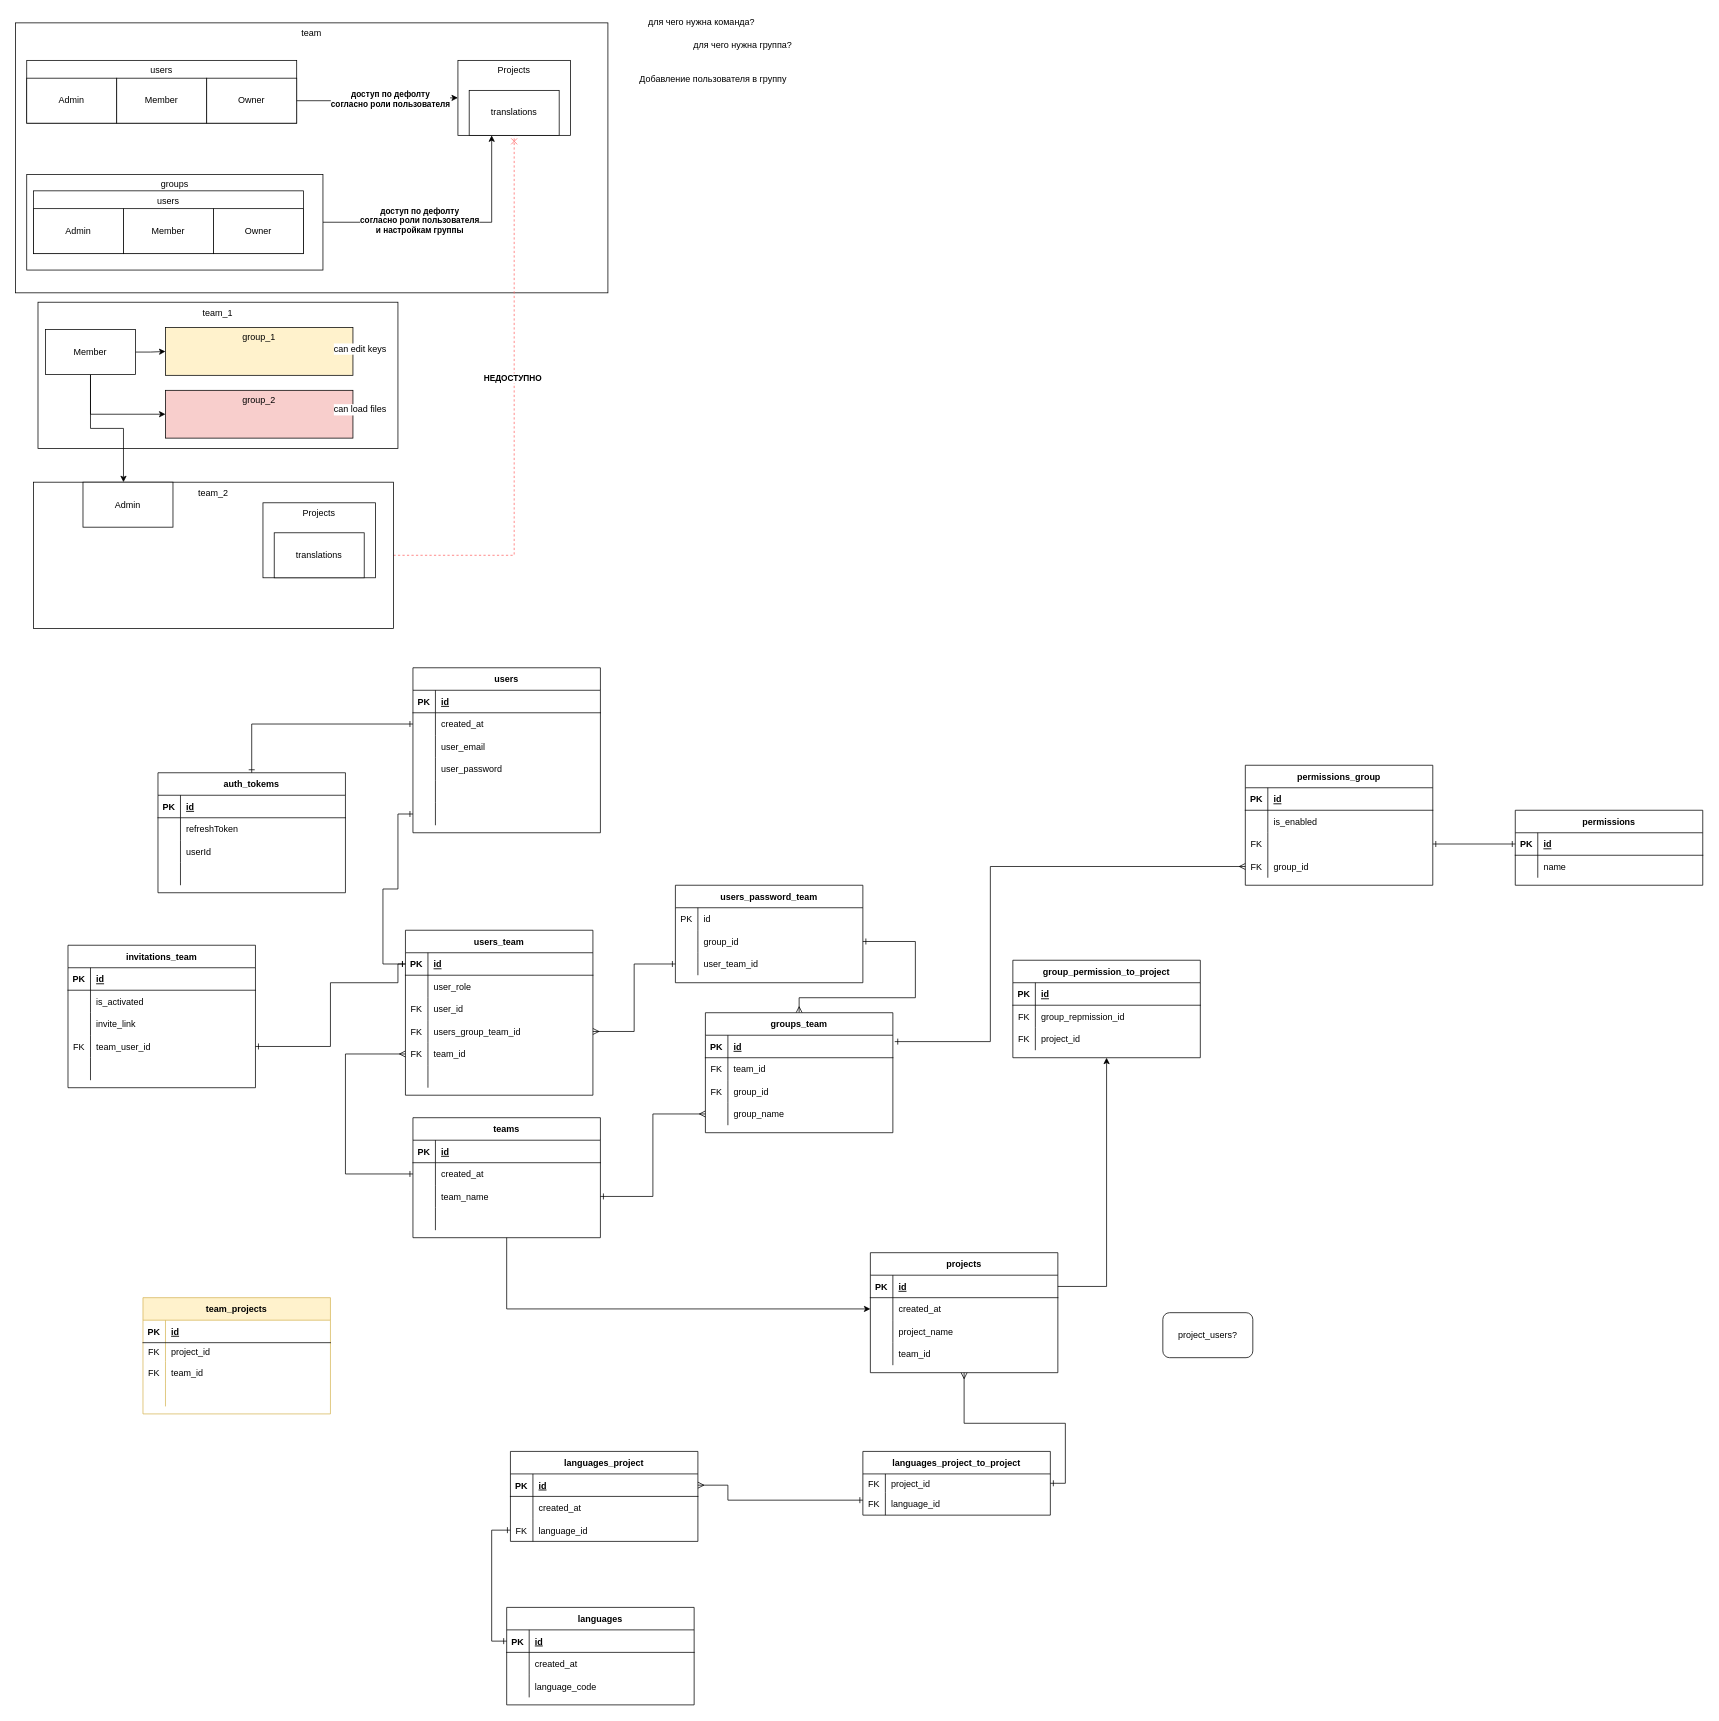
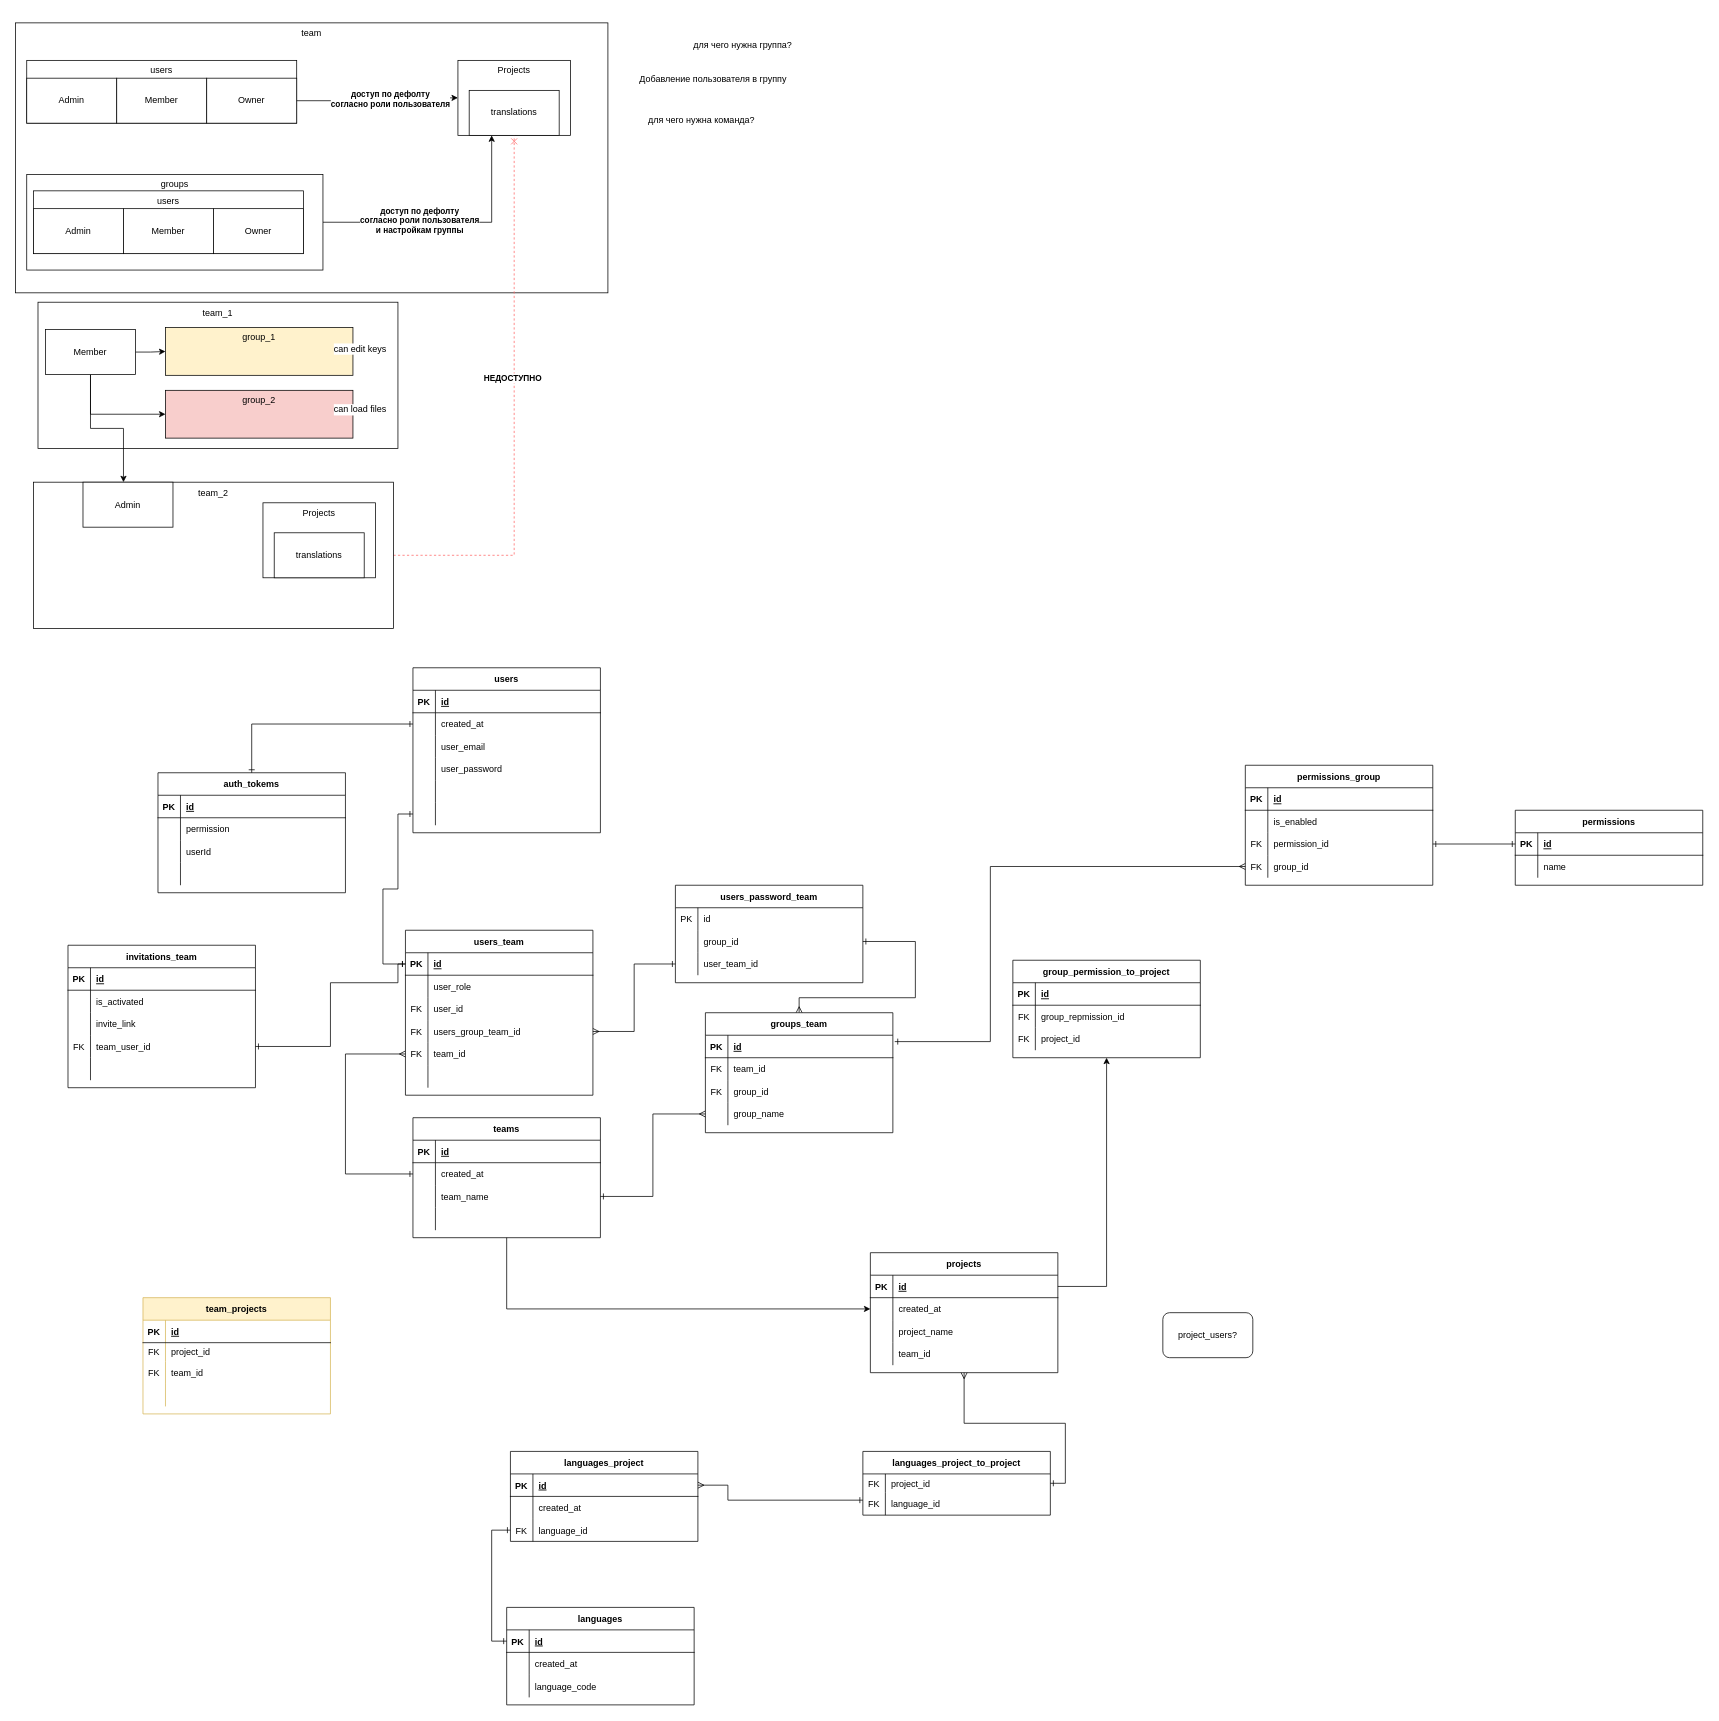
node "для чего нужна команда?": moved (702, 23) -> (702, 120)
node "refreshToken": label "refreshToken" -> "permission"
node "permission_id": added
